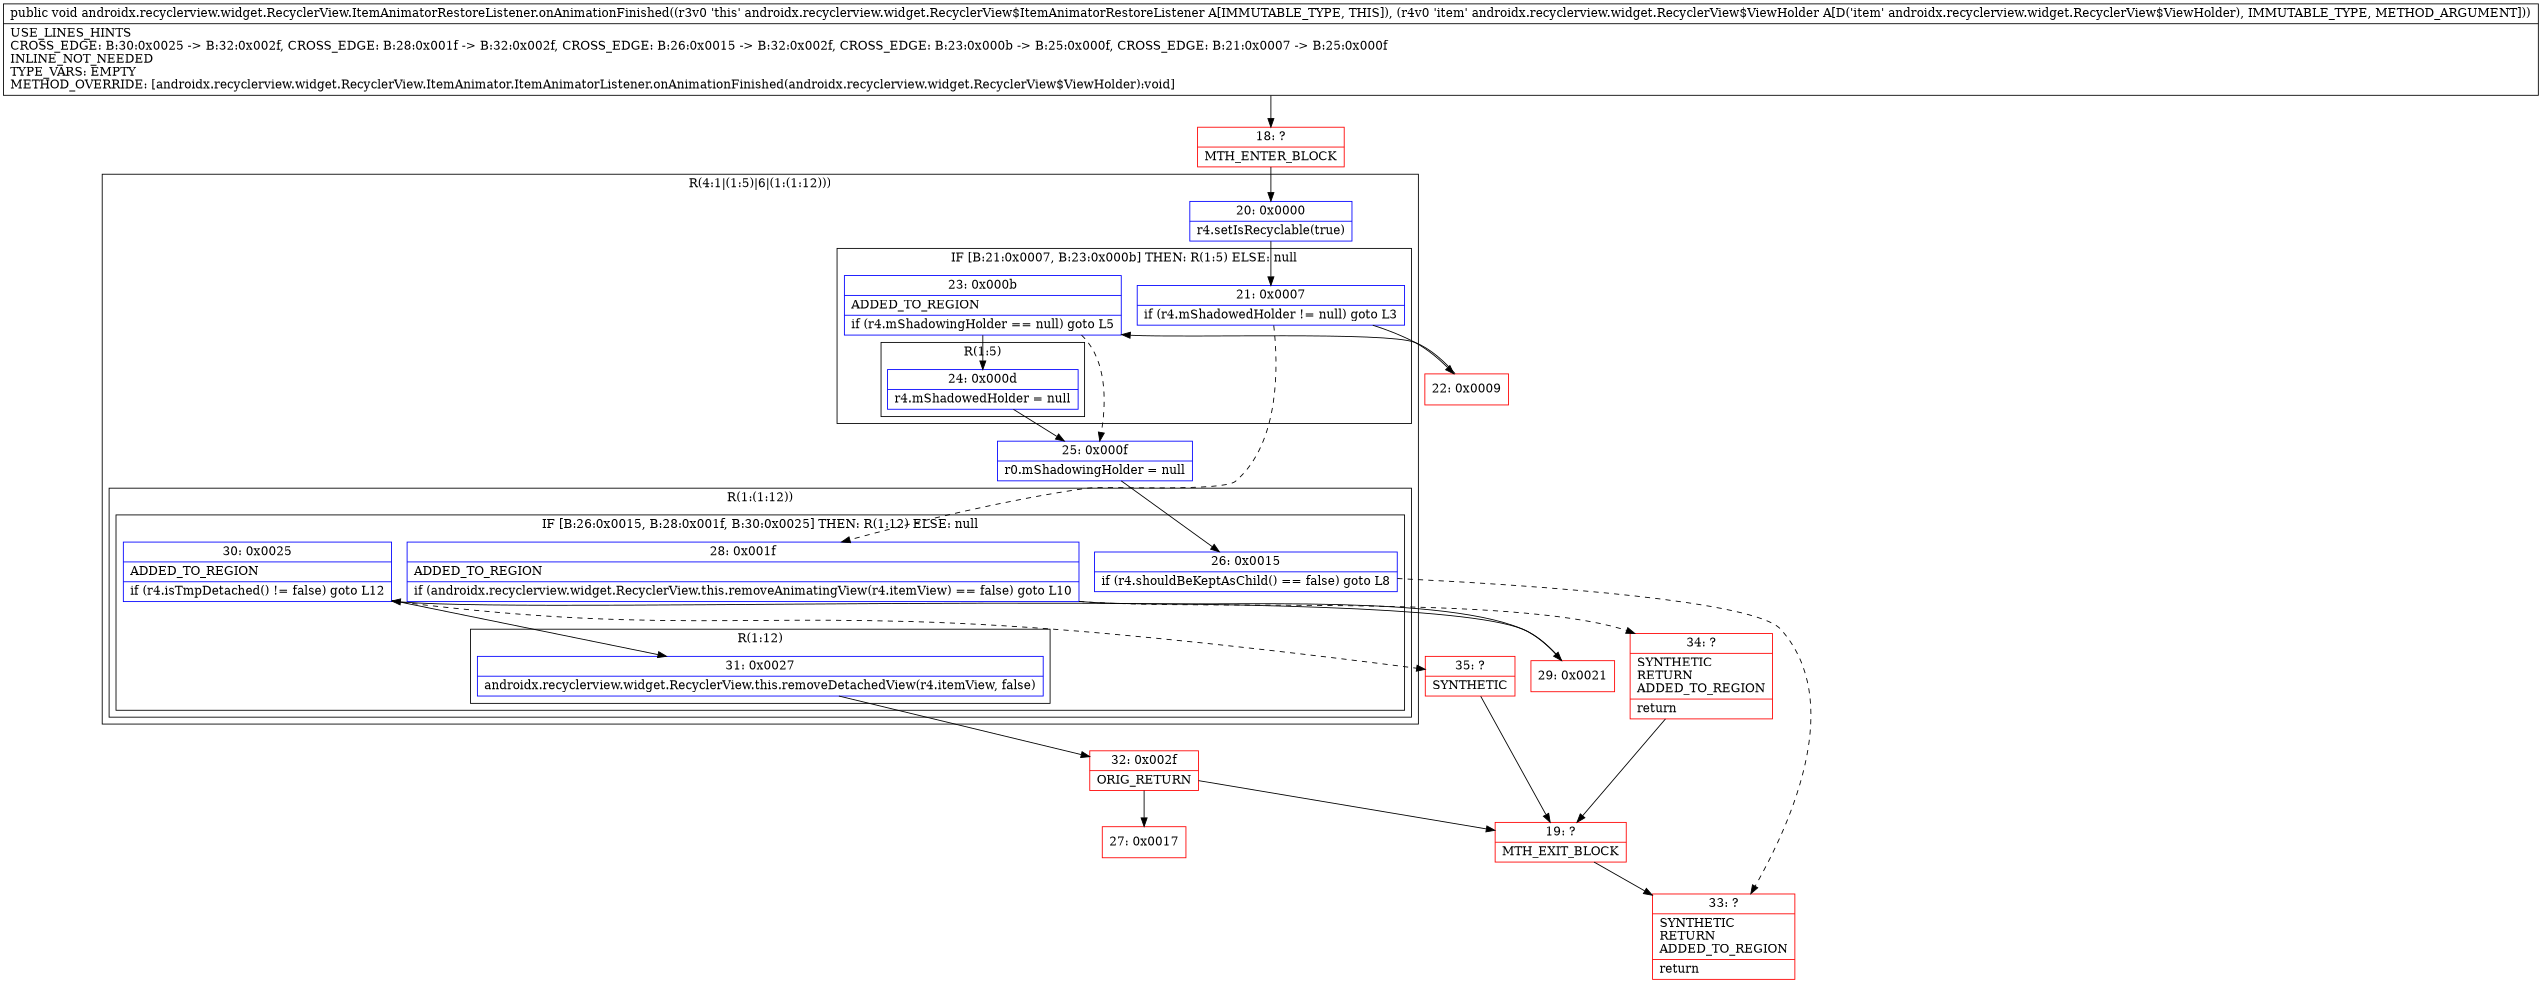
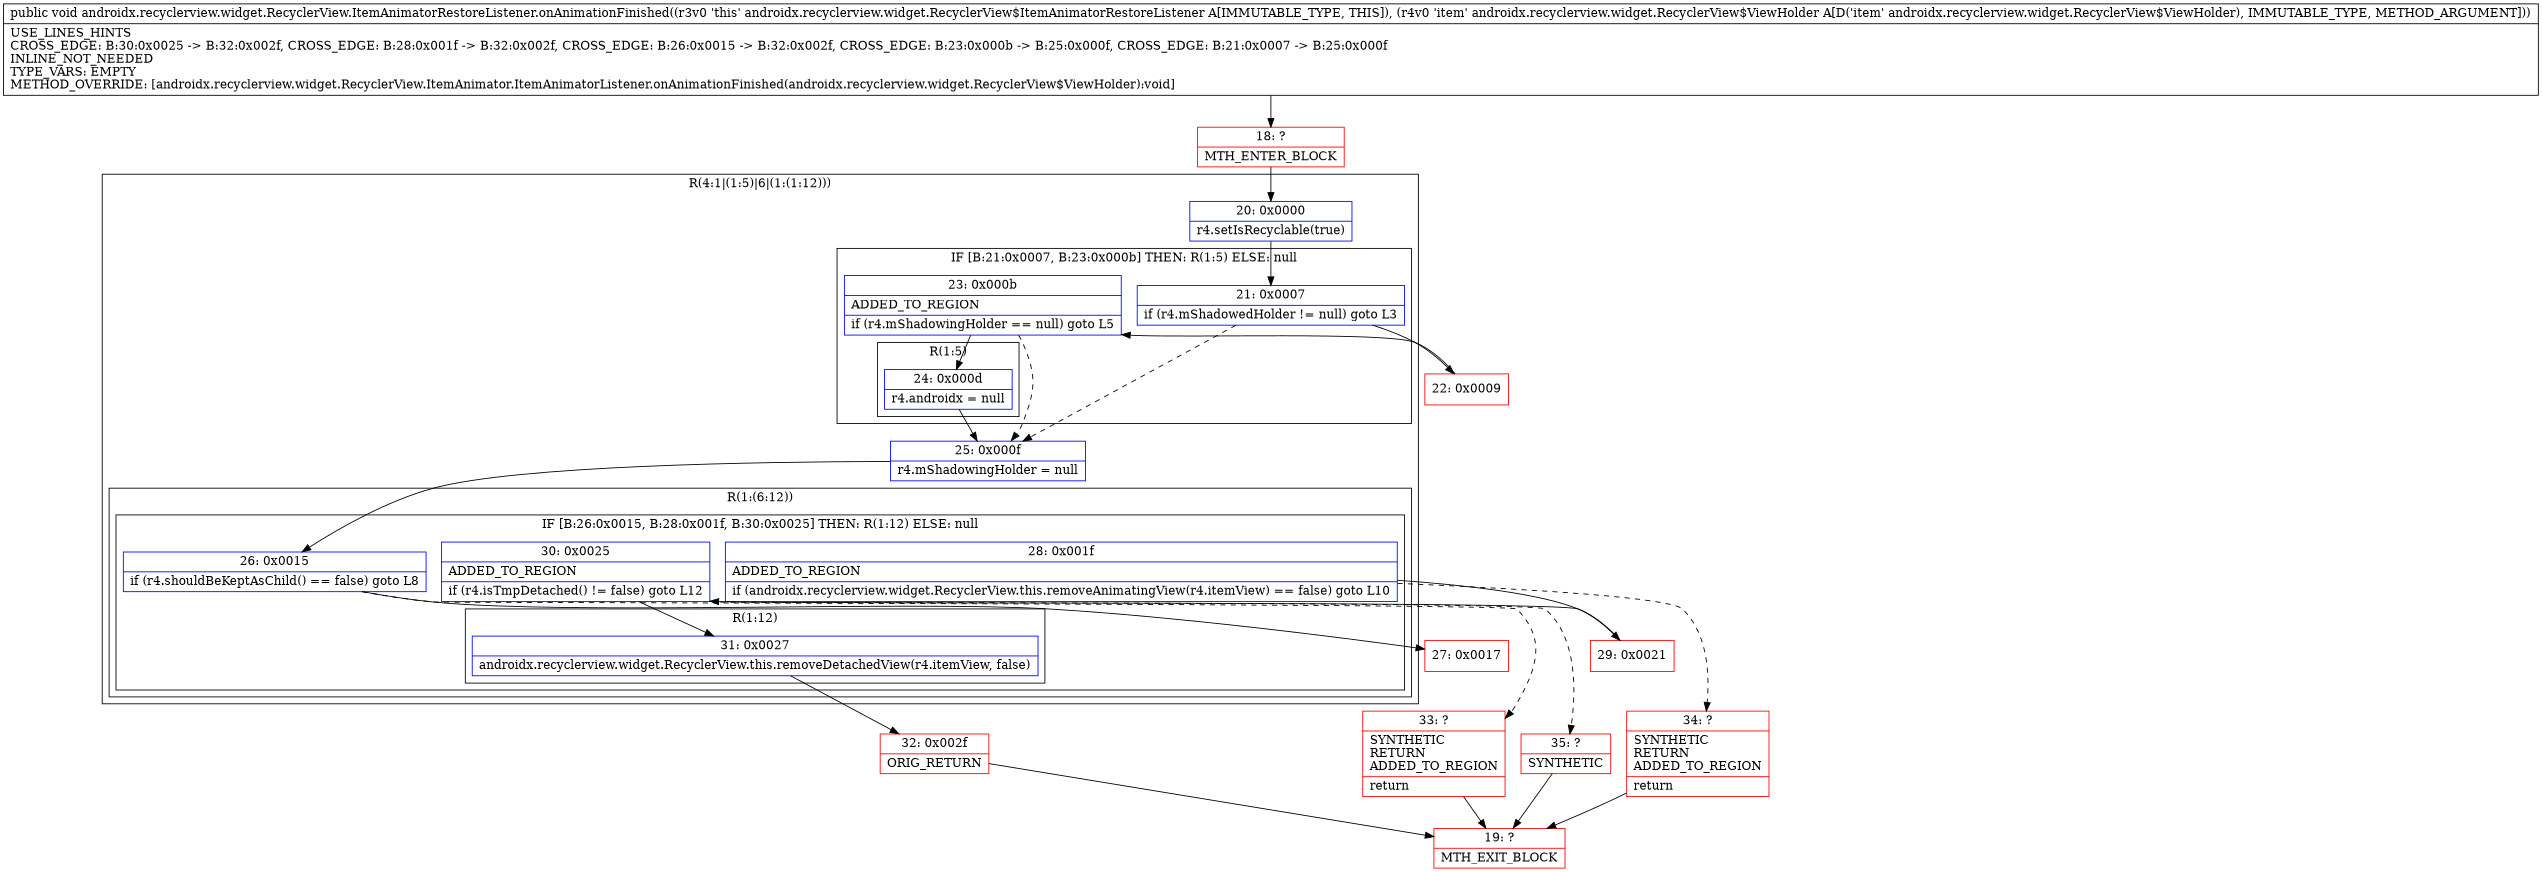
node "24: 0x000d": text "r4.mShadowedHolder = null" -> "r4.androidx = null"
node "25: 0x000f": text "r0.mShadowingHolder = null" -> "r4.mShadowingHolder = null"
edge "21: 0x0007" -> "28: 0x001f": now "21: 0x0007" -> "25: 0x000f"
cluster "R(1:(1:12))": label "R(1:(1:12))" -> "R(1:(6:12))"
edge "32: 0x002f" -> "27: 0x0017": now "26: 0x0015" -> "27: 0x0017"
edge "19: ?" -> "33: ?": reversed
